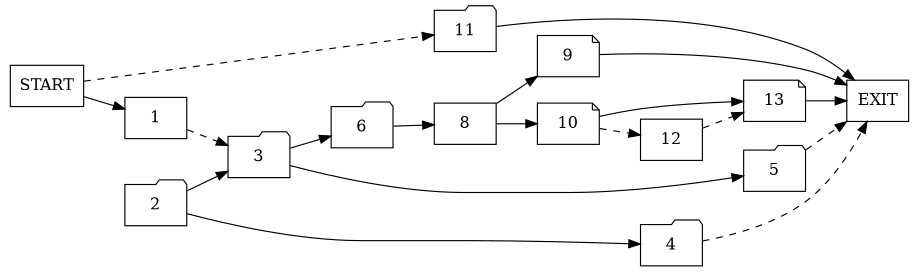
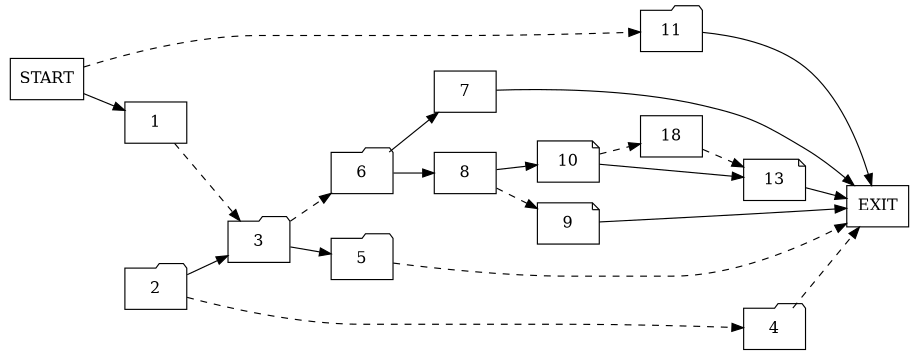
node "7": added
edge "8" -> "9": style solid -> dashed
node "12": label "12" -> "18"
edge "3" -> "6": style solid -> dashed
edge "2" -> "4": style solid -> dashed
